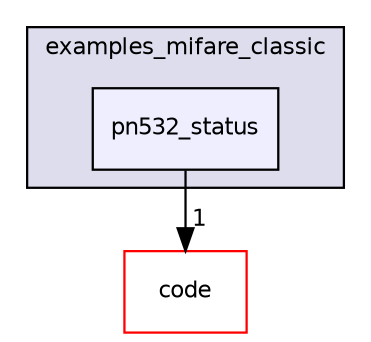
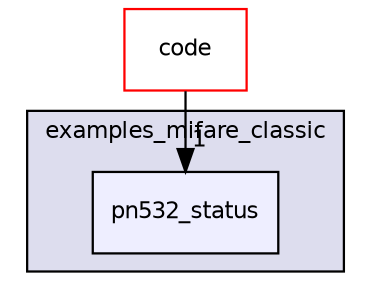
edge "pn532_status" -> "code": reversed
